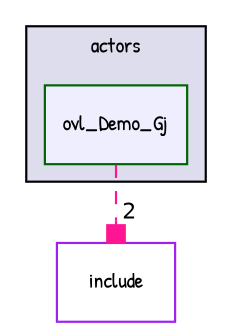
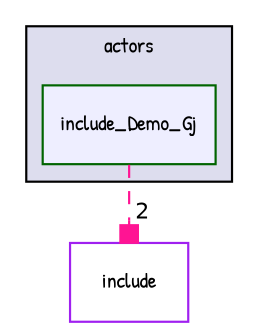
node "ovl_Demo_Gj": label "ovl_Demo_Gj" -> "include_Demo_Gj"
